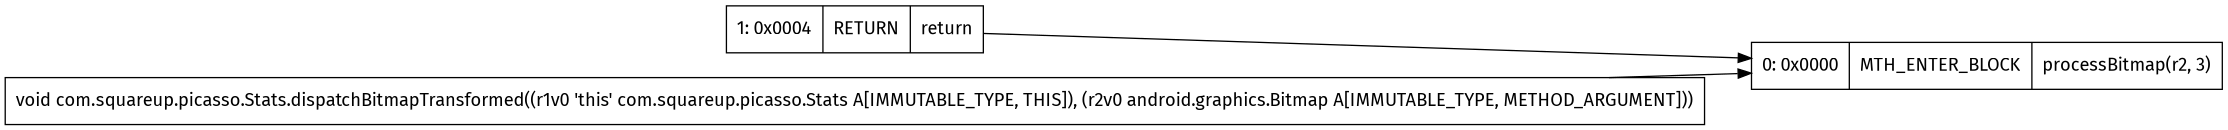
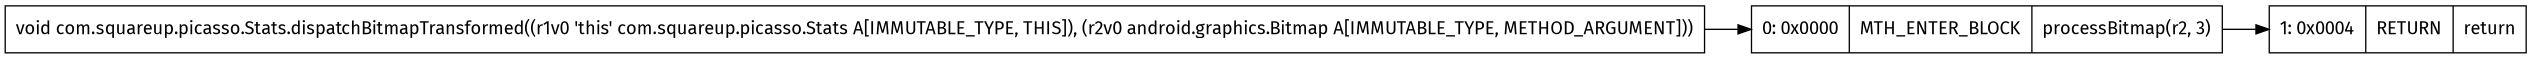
edge "1: 0x0004" -> "0: 0x0000": reversed
